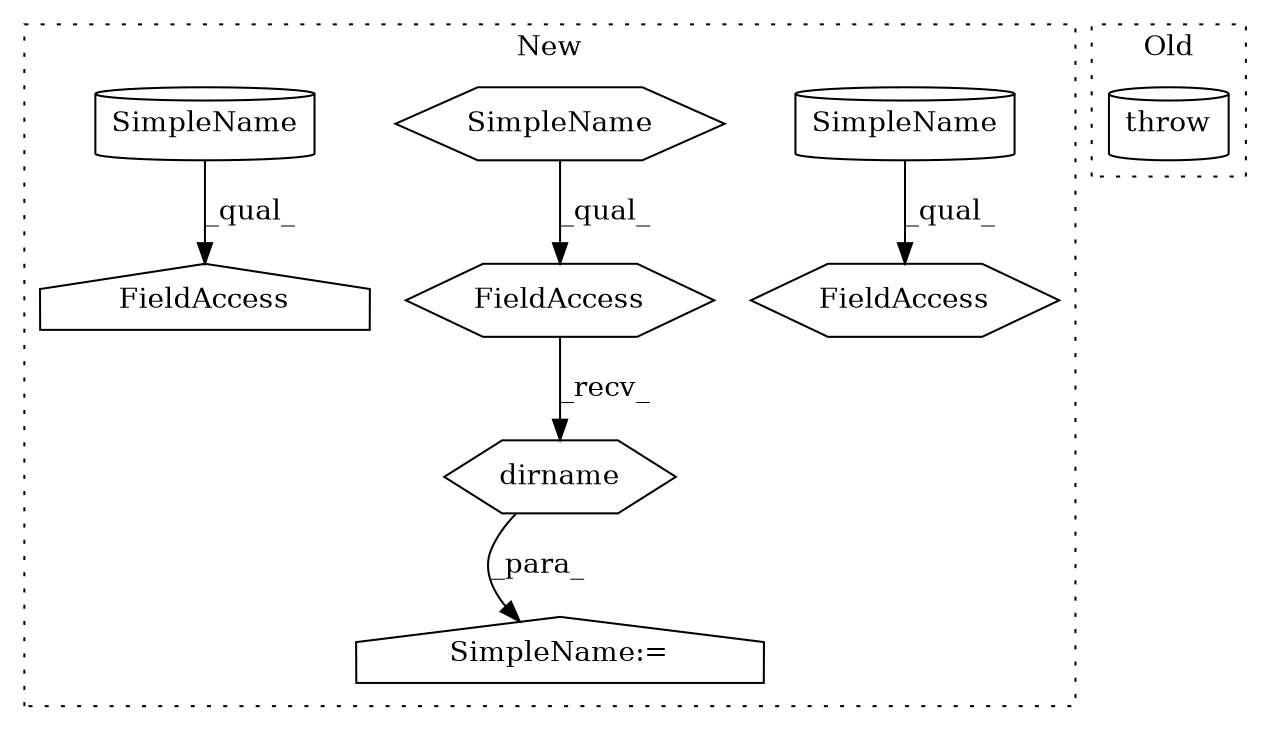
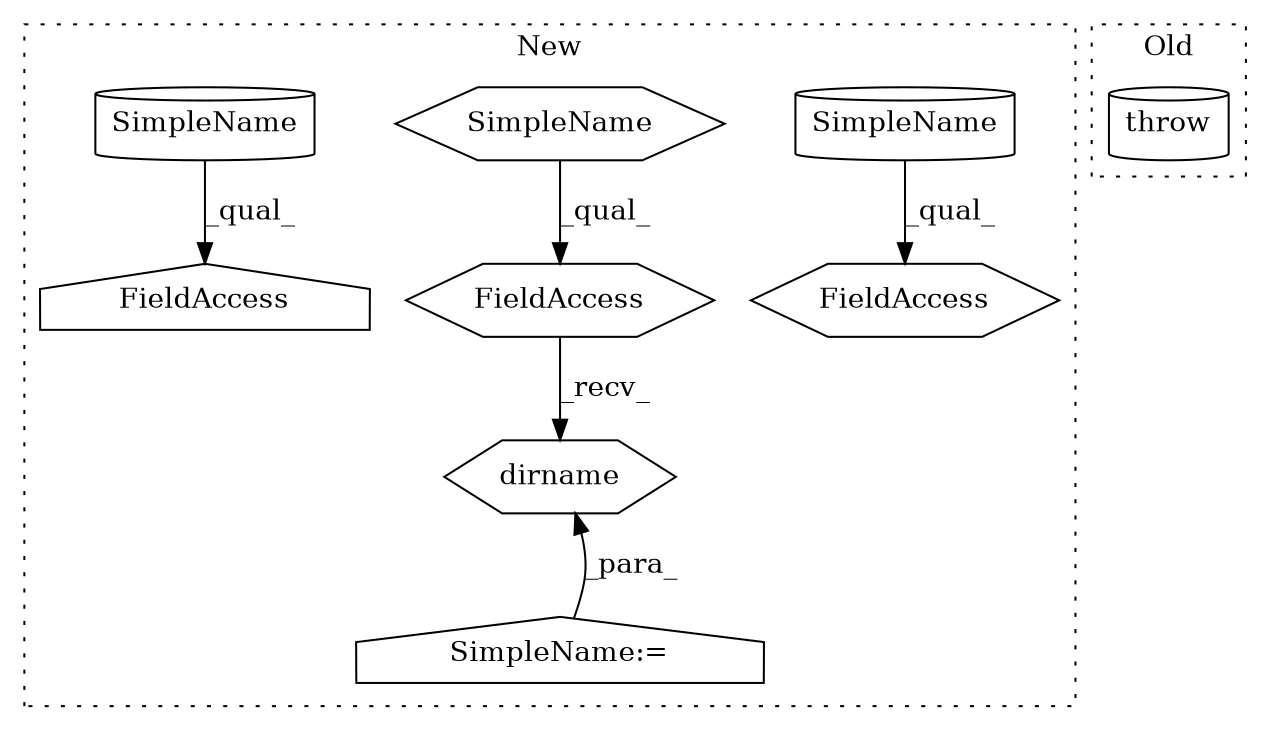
edge "dirname" -> "SimpleName:=": reversed
